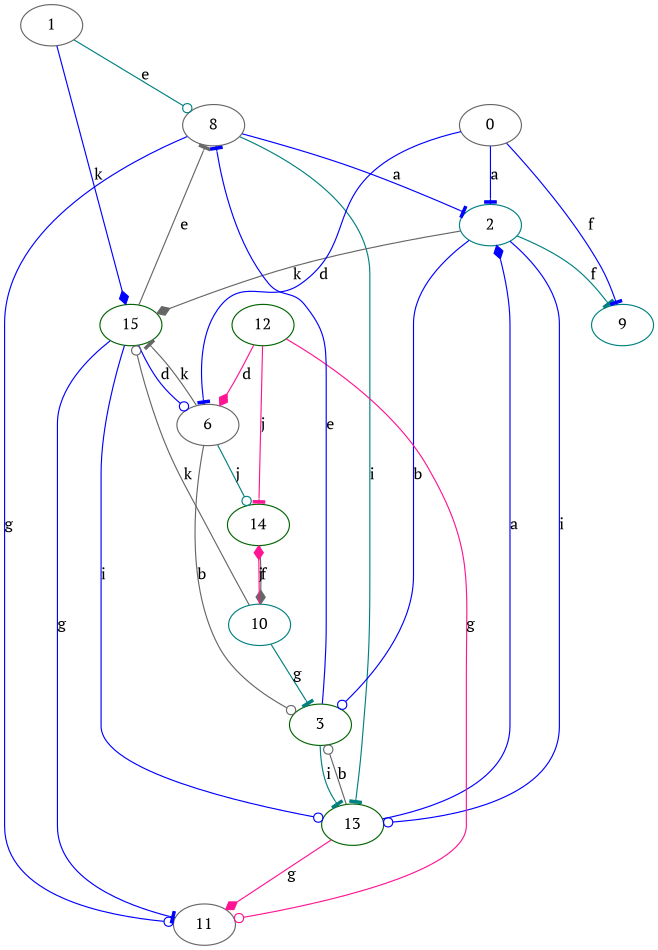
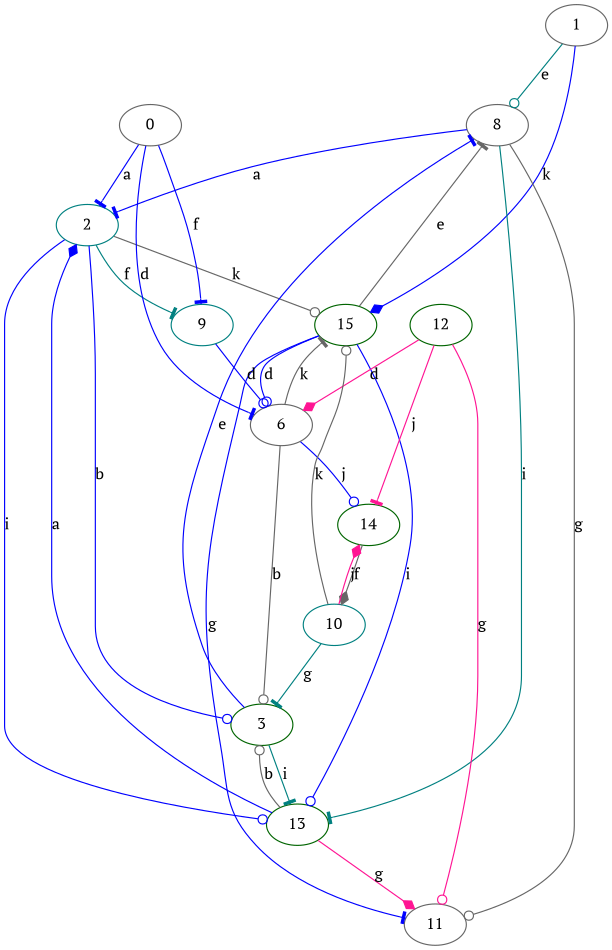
edge "2" -> "15": arrowhead diamond -> odot
edge "9" -> "6": added, label "d"
edge "6" -> "14": color teal -> blue
edge "8" -> "11": color blue -> gray40
